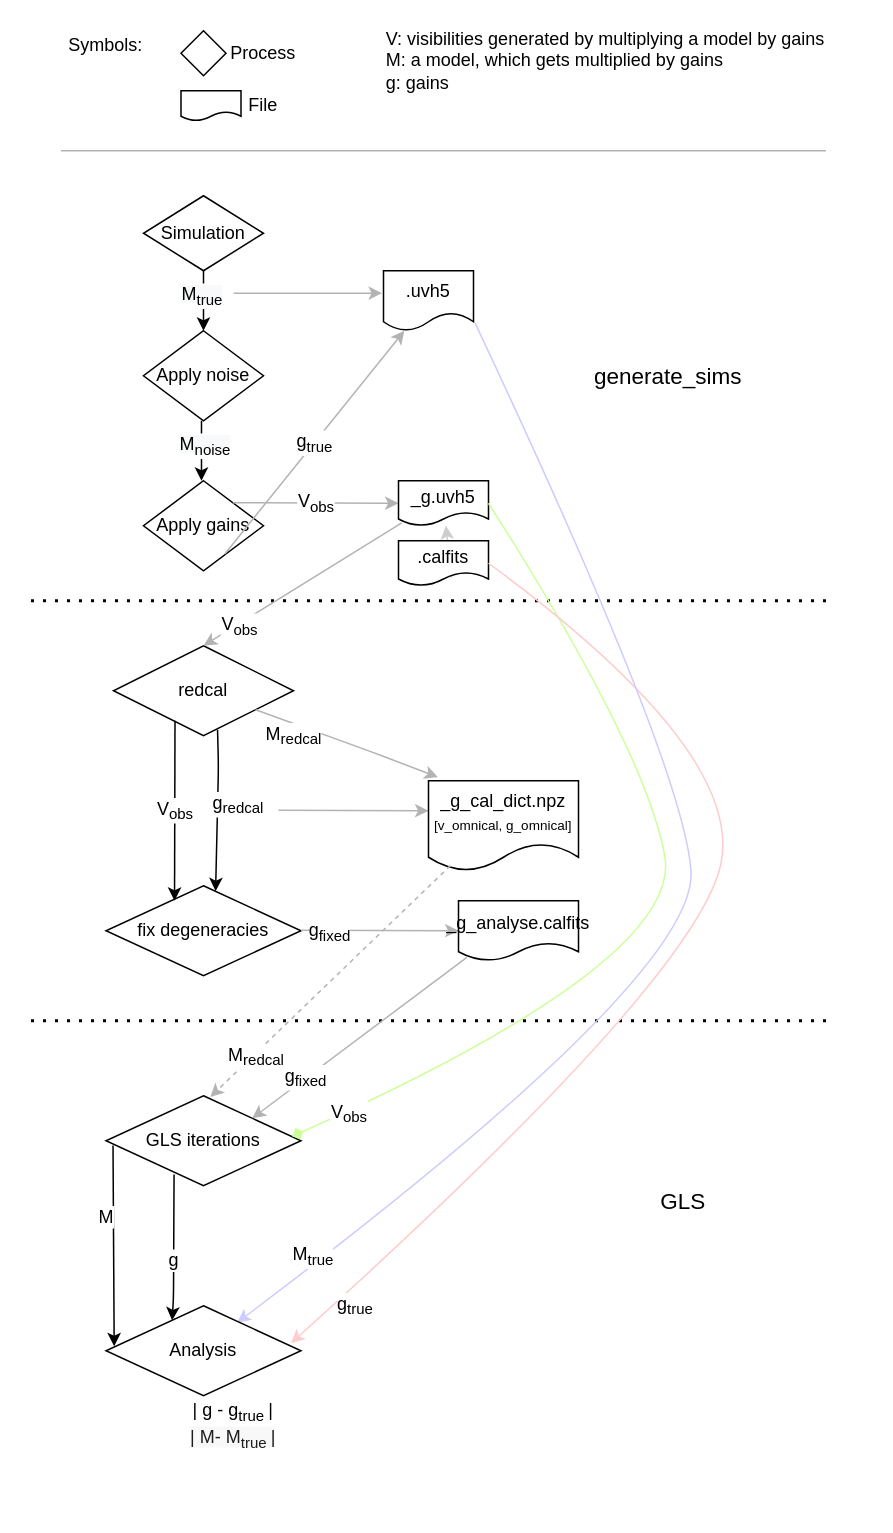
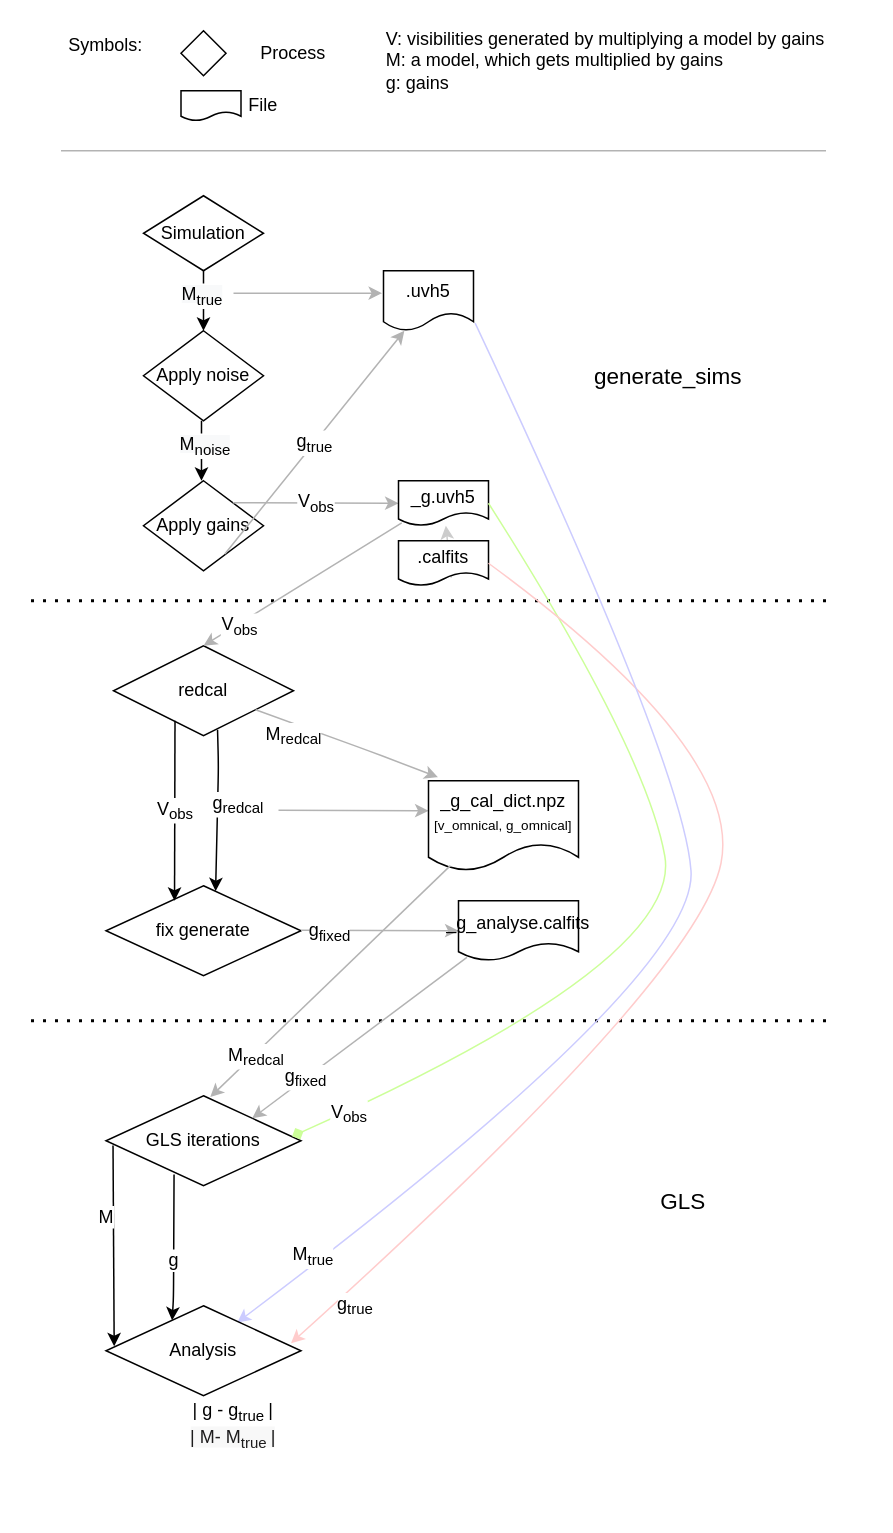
node "Process": moved (263, 53) -> (293, 53)
node "fix degeneracies": label "fix degeneracies" -> "fix generate"
edge "_g_cal_dict.npz [v_omnical, g_omnical]" -> "GLS iterations": style dashed -> solid
